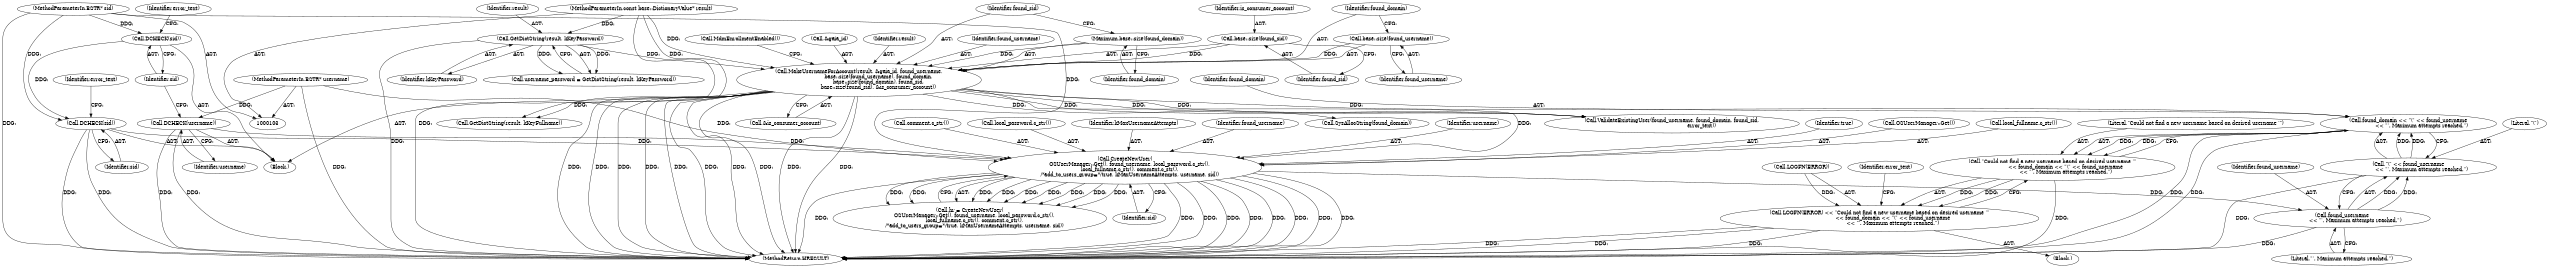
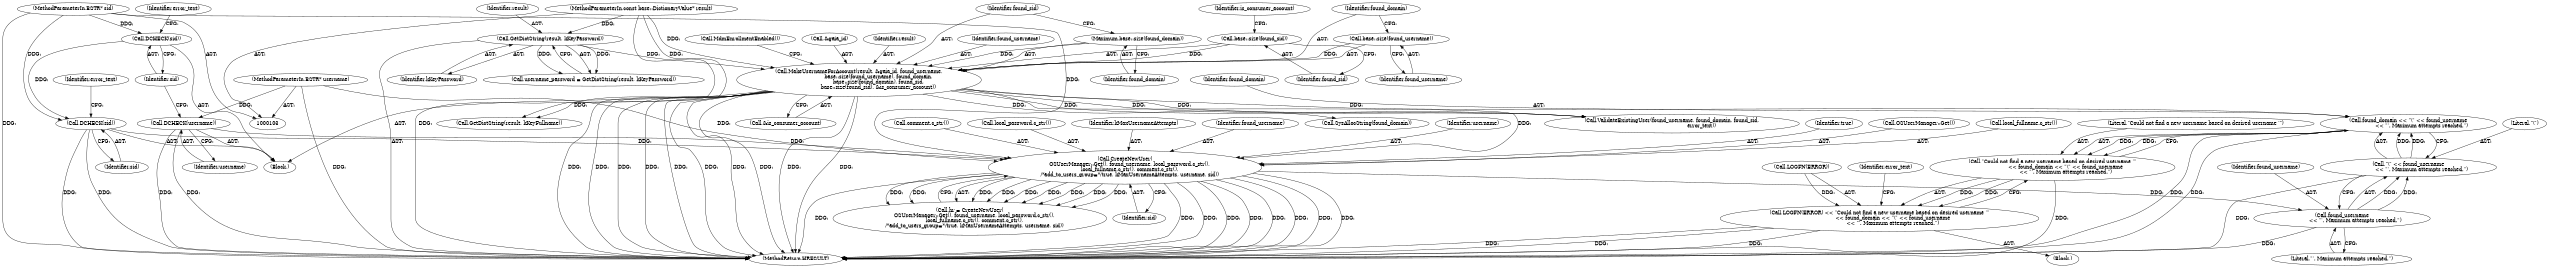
edge "(Identifier,is_consumer_account)" -> "(Call,base::size(found_sid))": label "AST: " -> "CFG: "
edge "(Call,GetDictString(result, kKeyPassword))" -> "(MethodReturn,HRESULT)": label "DDG: " -> "AST: "
